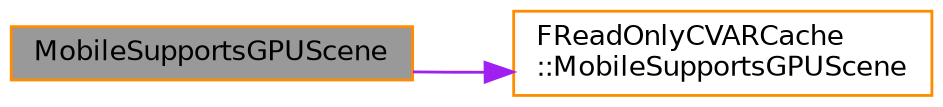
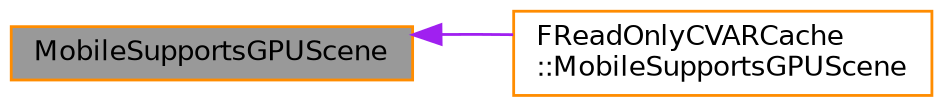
edge "MobileSupportsGPUScene" -> "FReadOnlyCVARCache ::MobileSupportsGPUScene": reversed
